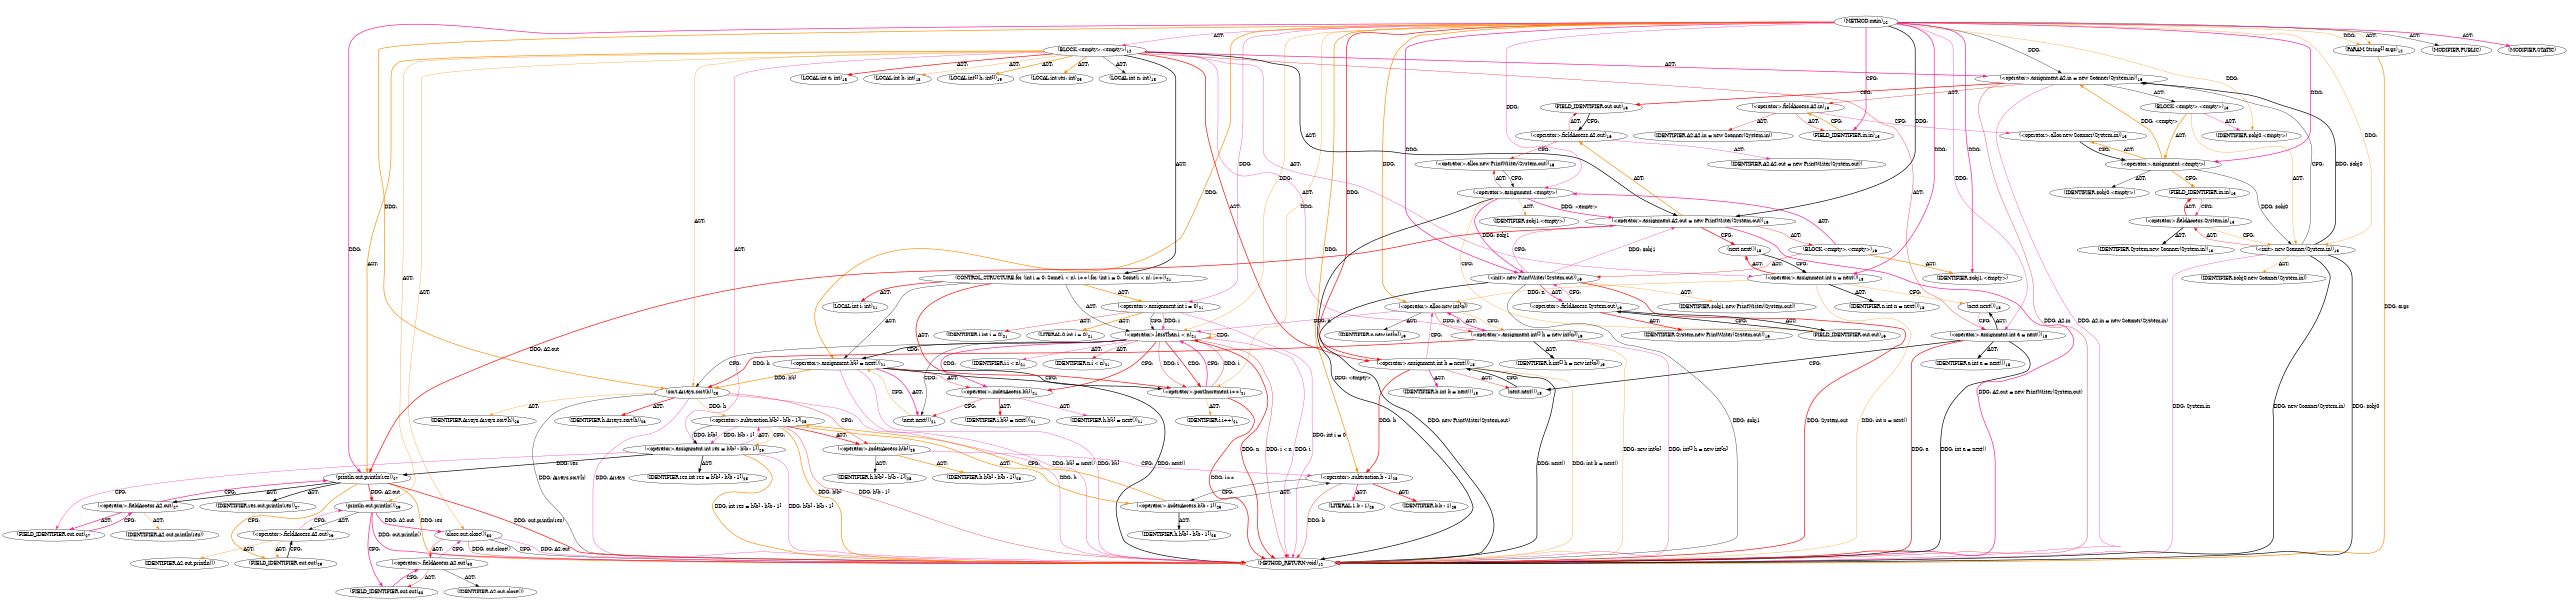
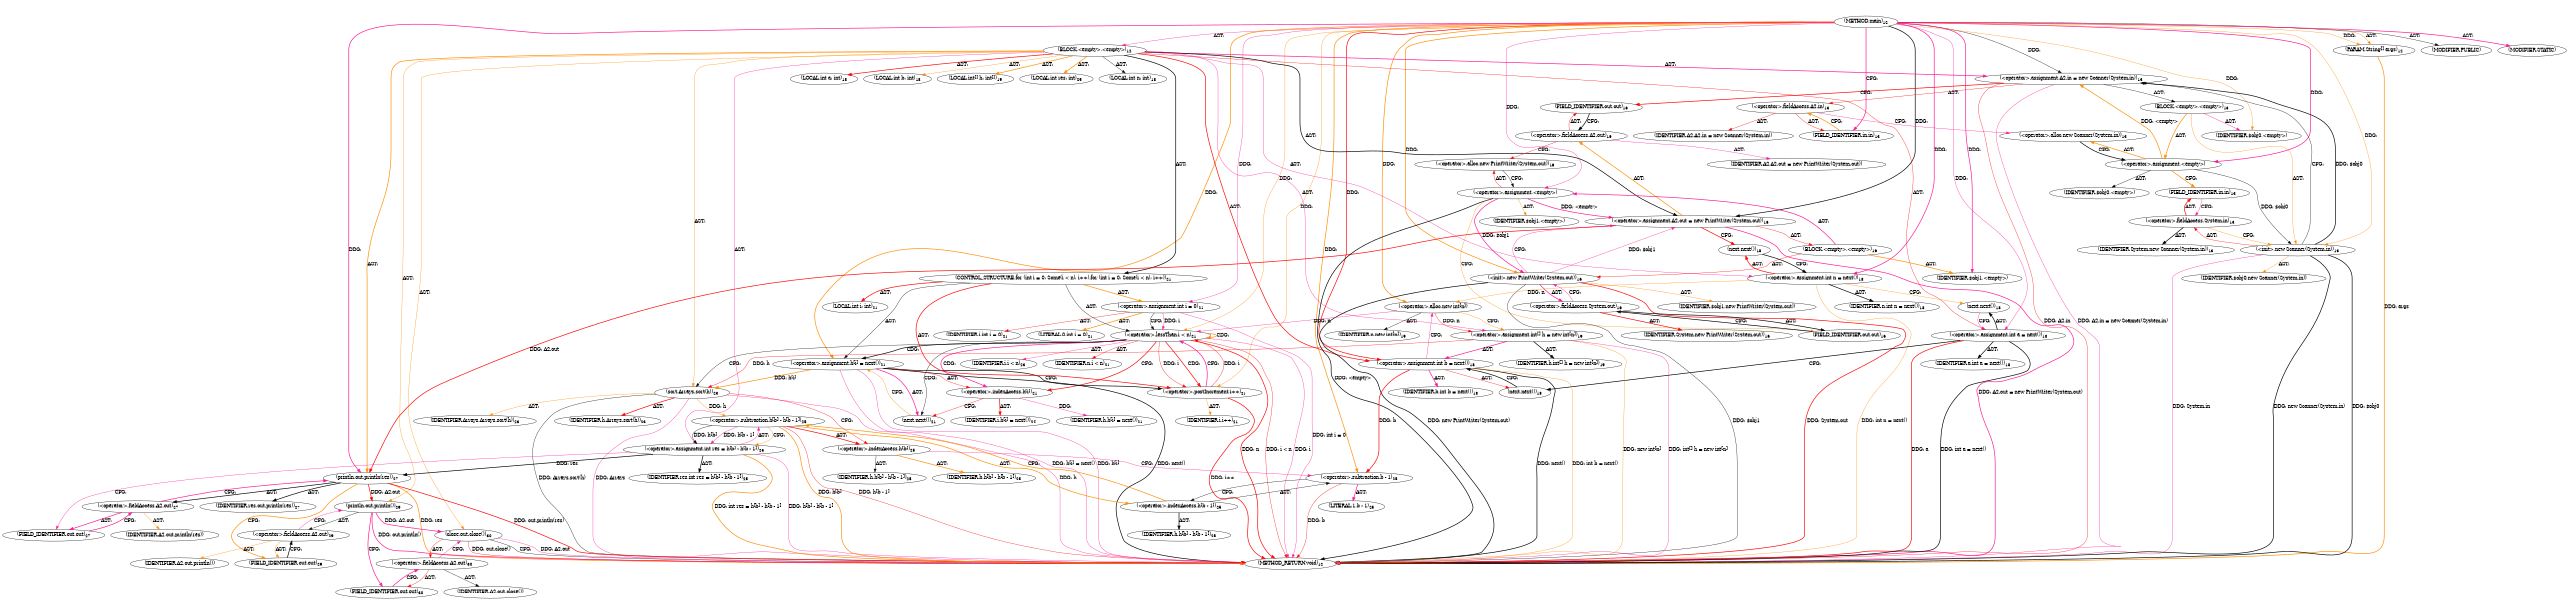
edge "(METHOD,main)" -> "(sort,Arrays.sort(h))": removed, label "DDG:"
edge "(METHOD,main)" -> "(<init>,new PrintWriter(System.out))": color deeppink -> darkorange
edge "(<operator>.assignment,int[] h = new int[n])" -> "(<operator>.alloc,new int[n])": now "(<operator>.assignment,int[] h = new int[n])" -> "(<operator>.assignment,int b = next())"
edge "(<operator>.assignment,int[] h = new int[n])" -> "(sort,Arrays.sort(h))": style bold -> solid
node "(IDENTIFIER,i,i < n)": text "21" -> "23"
edge "(<operator>.indexAccess,h[i])" -> "(IDENTIFIER,h,h[i] = next())": label "AST: " -> "DDG: "
node "(IDENTIFIER,i,h[i] = next())": text "21" -> "24"
node "(IDENTIFIER,b,b - 1)": removed
